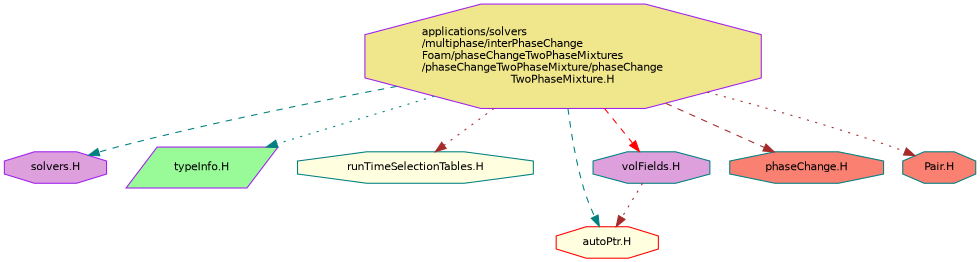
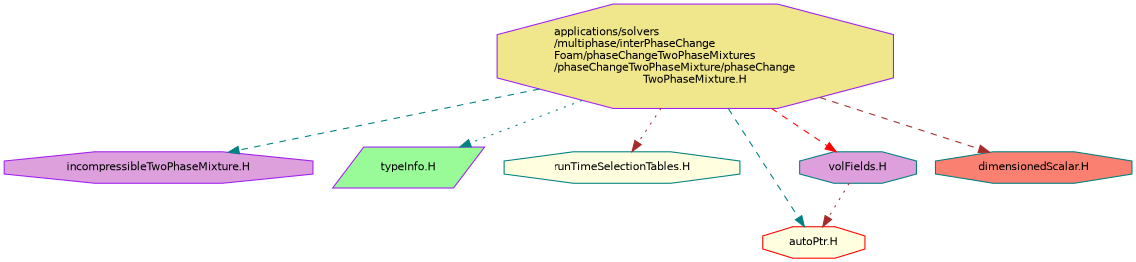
node "solvers.H": label "solvers.H" -> "incompressibleTwoPhaseMixture.H"
node "phaseChange.H": label "phaseChange.H" -> "dimensionedScalar.H"
node "Pair.H": removed
